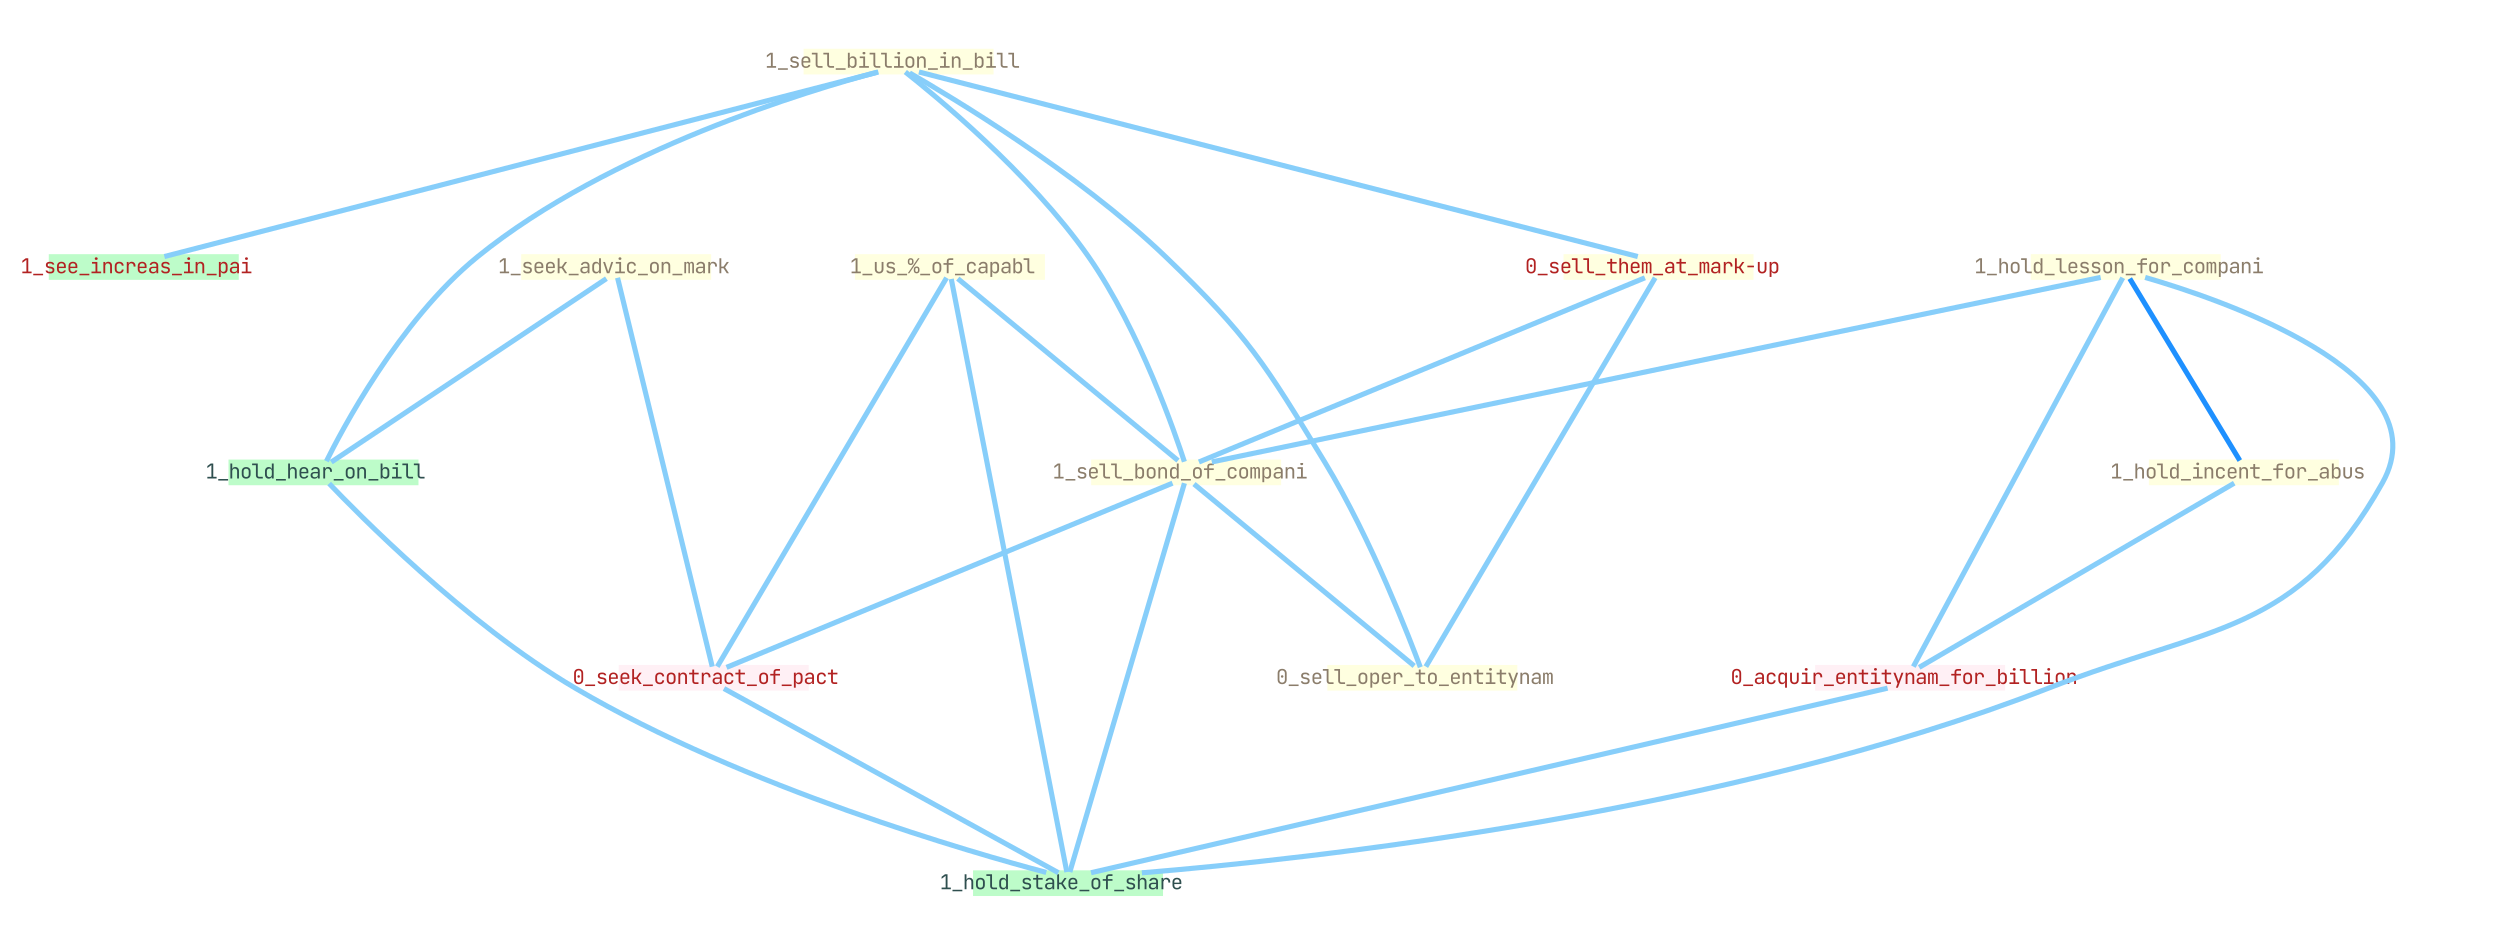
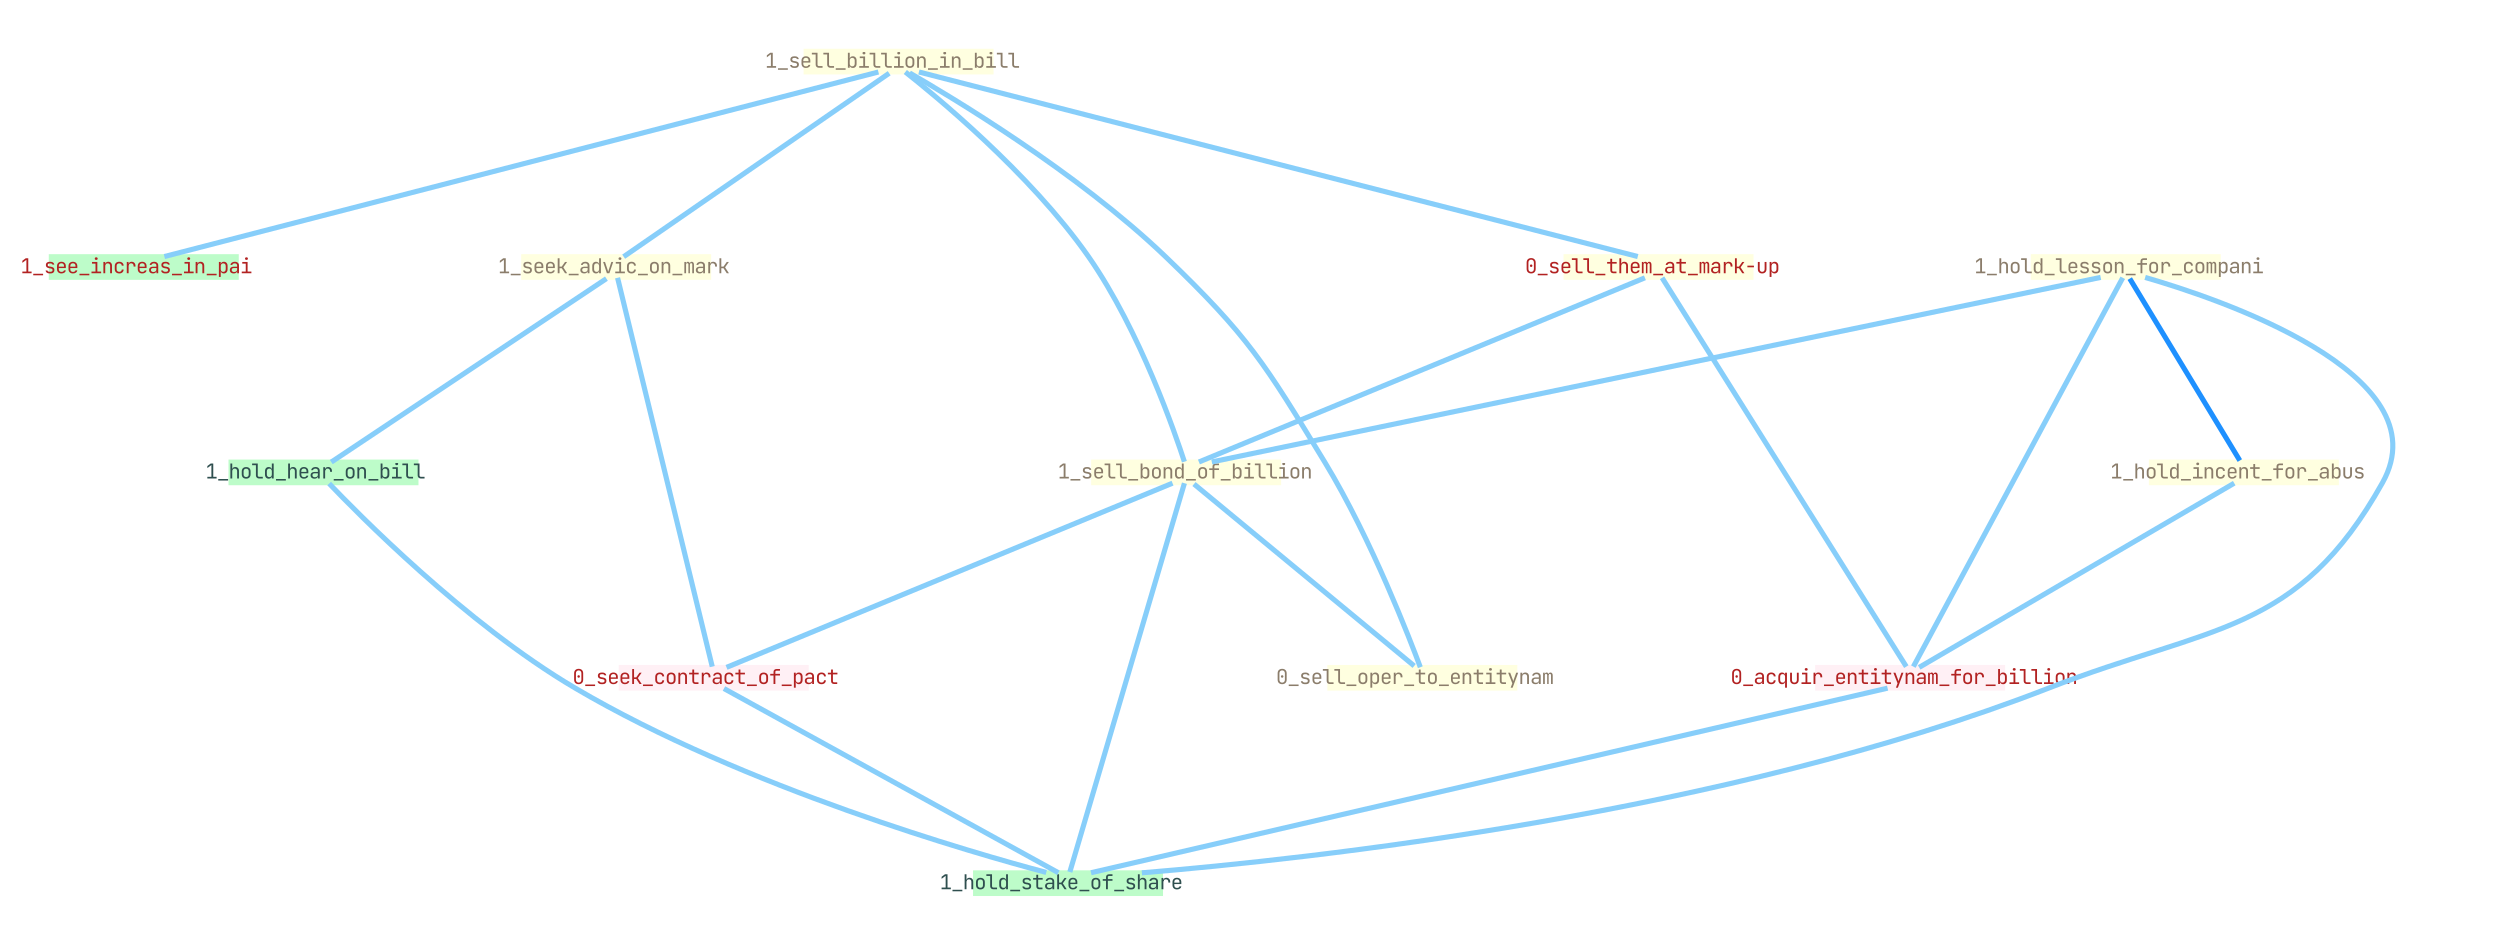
edge "1_sell_billion_in_bill" -- "1_hold_hear_on_bill": now "1_sell_billion_in_bill" -- "1_seek_advic_on_mark"
node "1_us_%_of_capabl": removed
node "1_sell_bond_of_compani": label "1_sell_bond_of_compani" -> "1_sell_bond_of_billion"
edge "0_sell_them_at_mark-up" -- "0_sell_oper_to_entitynam": now "0_sell_them_at_mark-up" -- "0_acquir_entitynam_for_billion"
